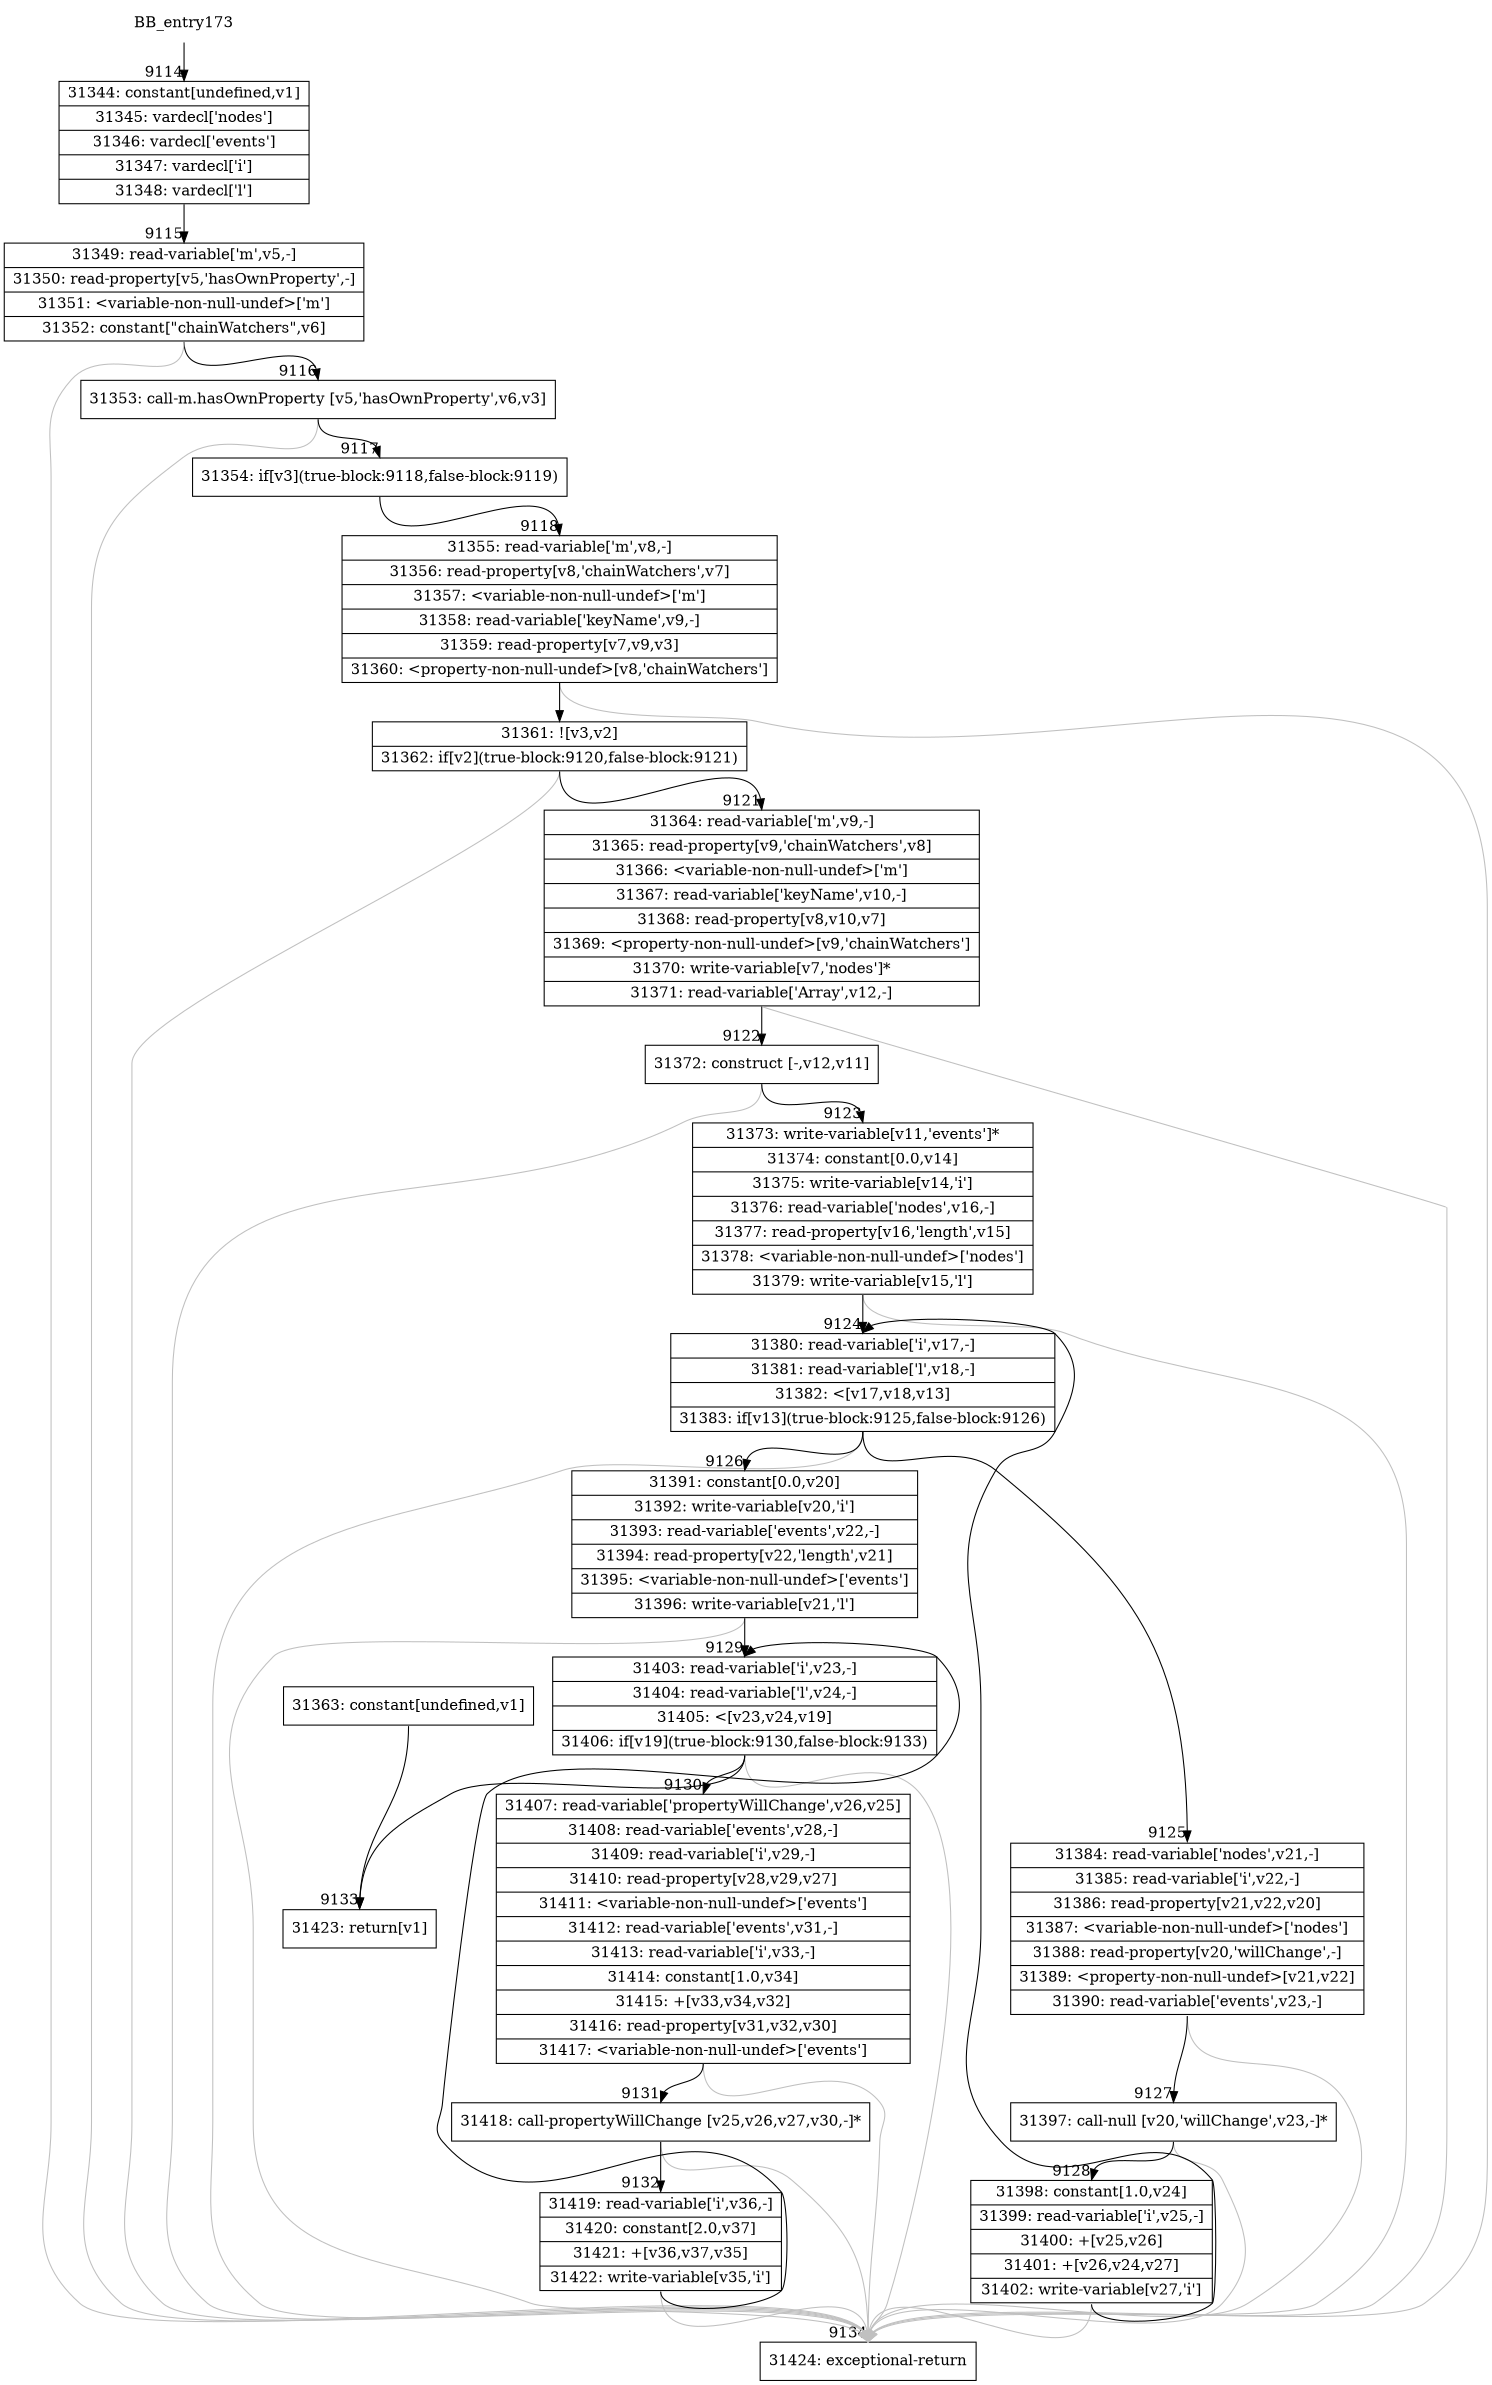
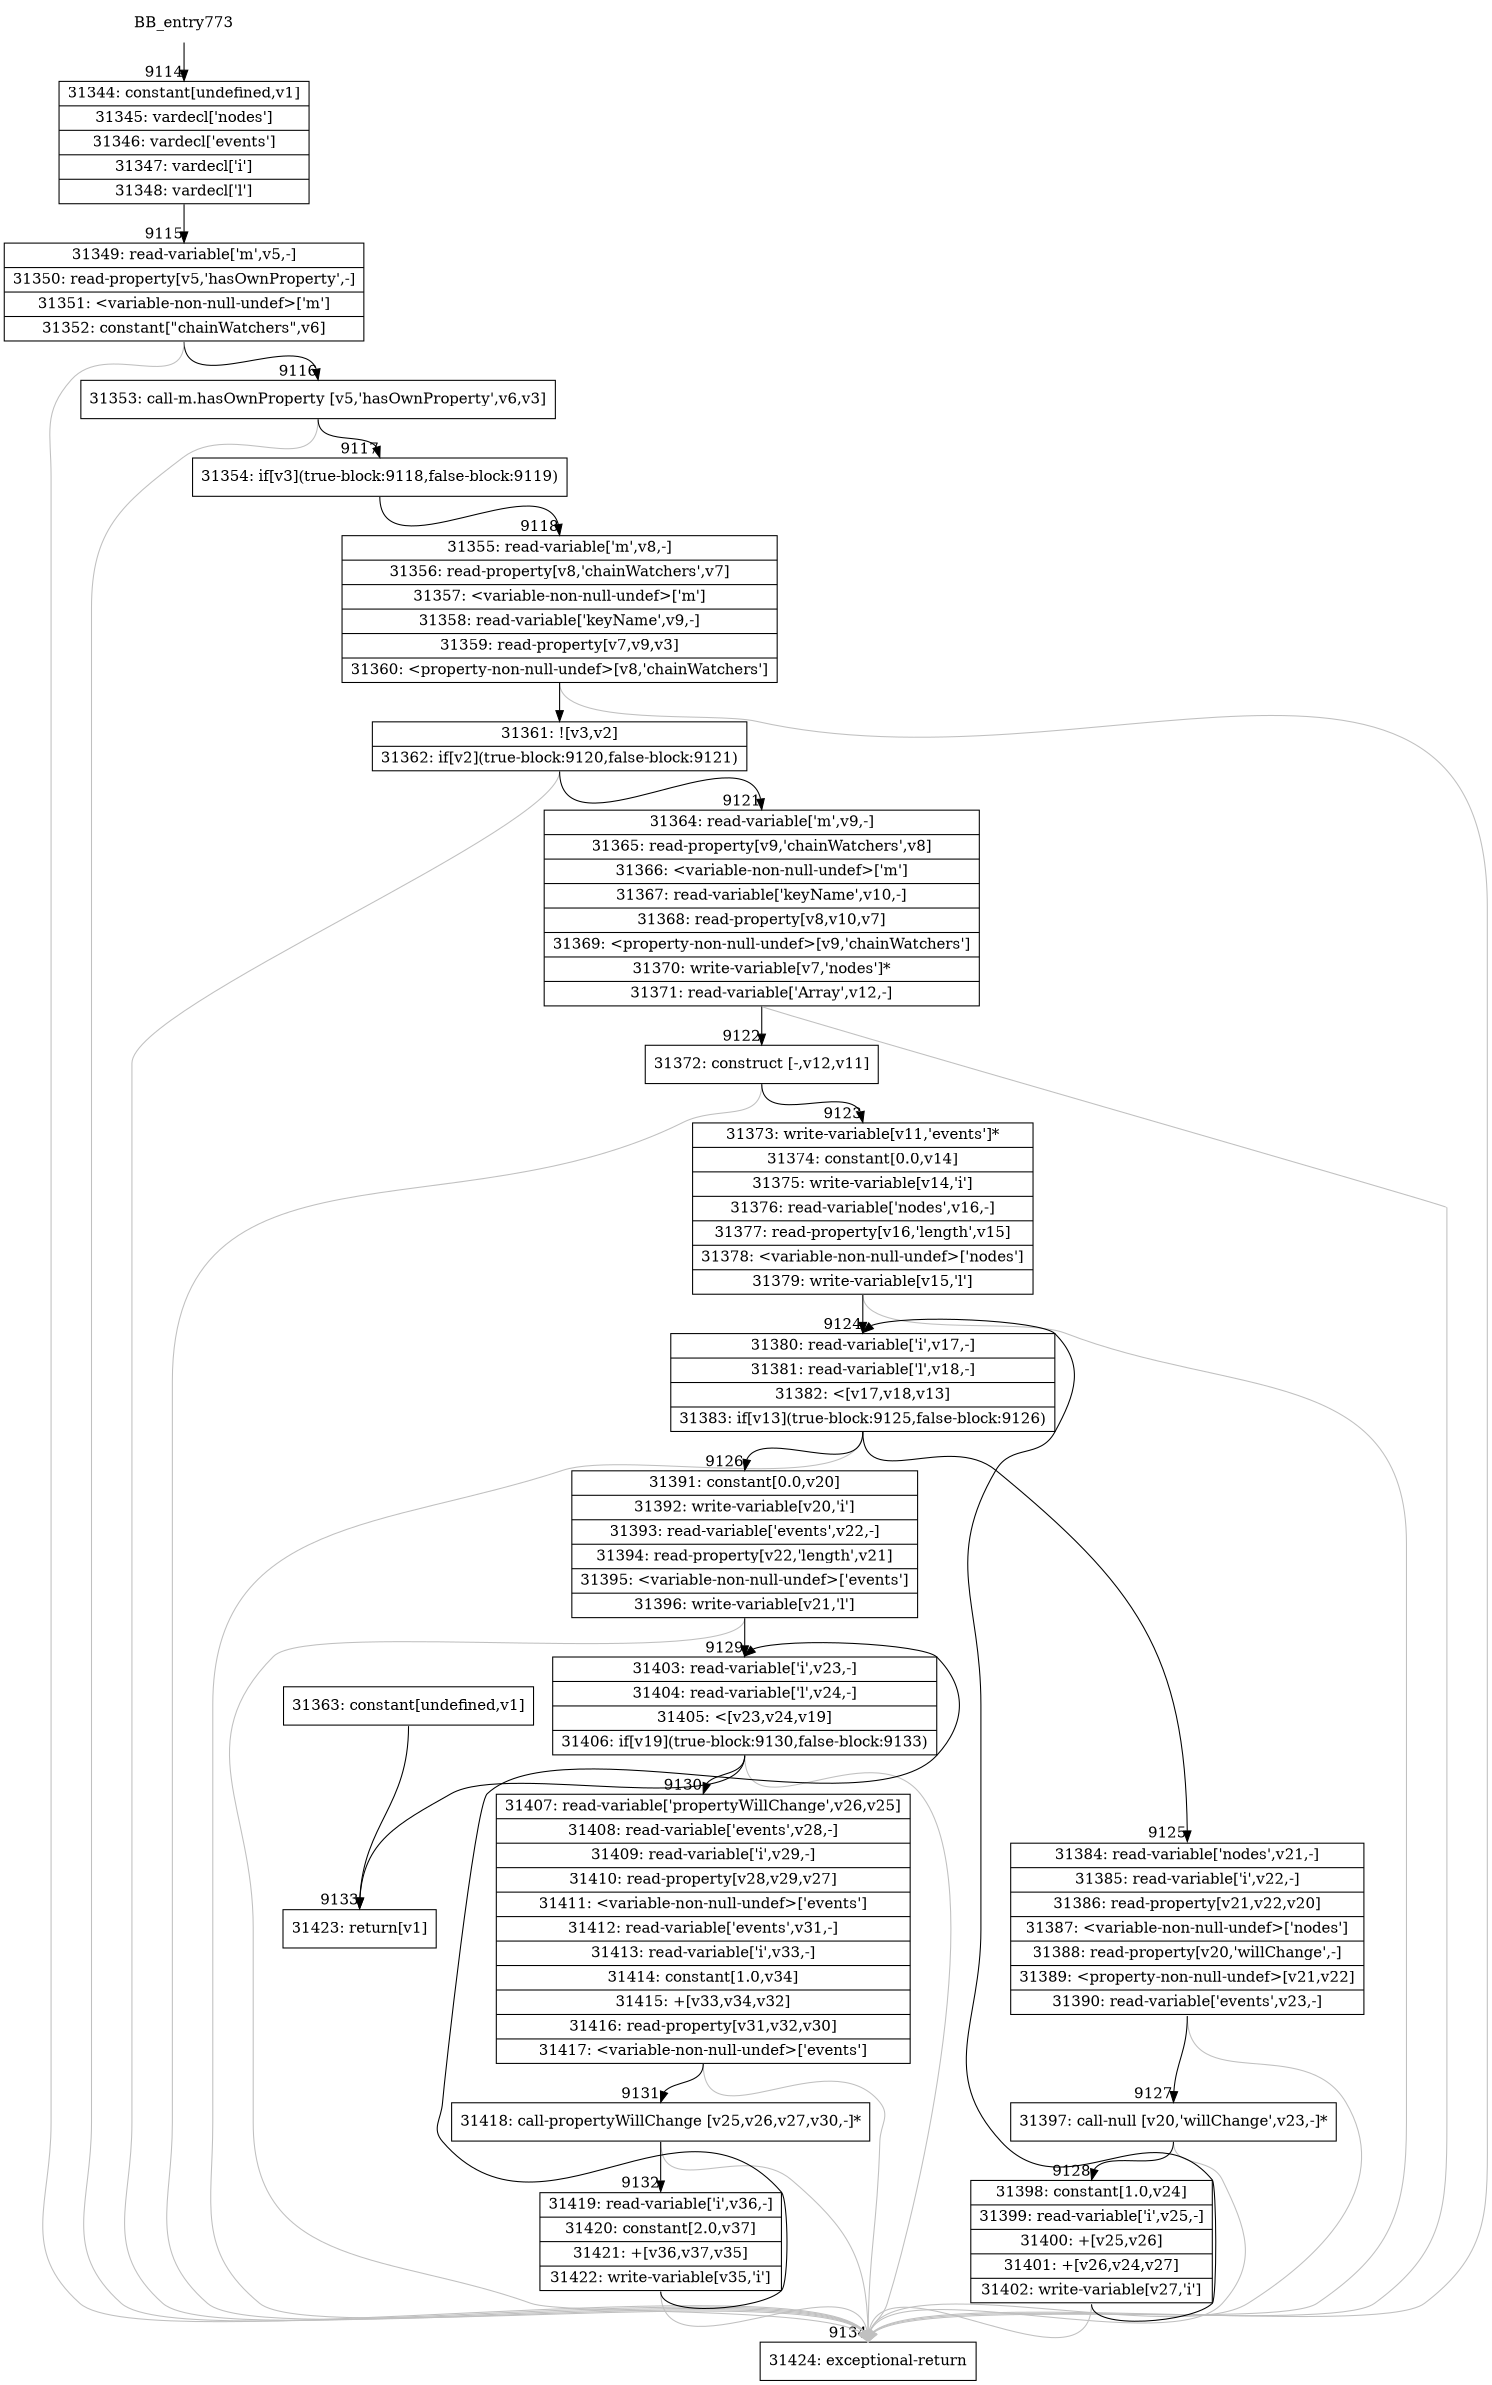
node "BB_entry173": label "BB_entry173" -> "BB_entry773"
